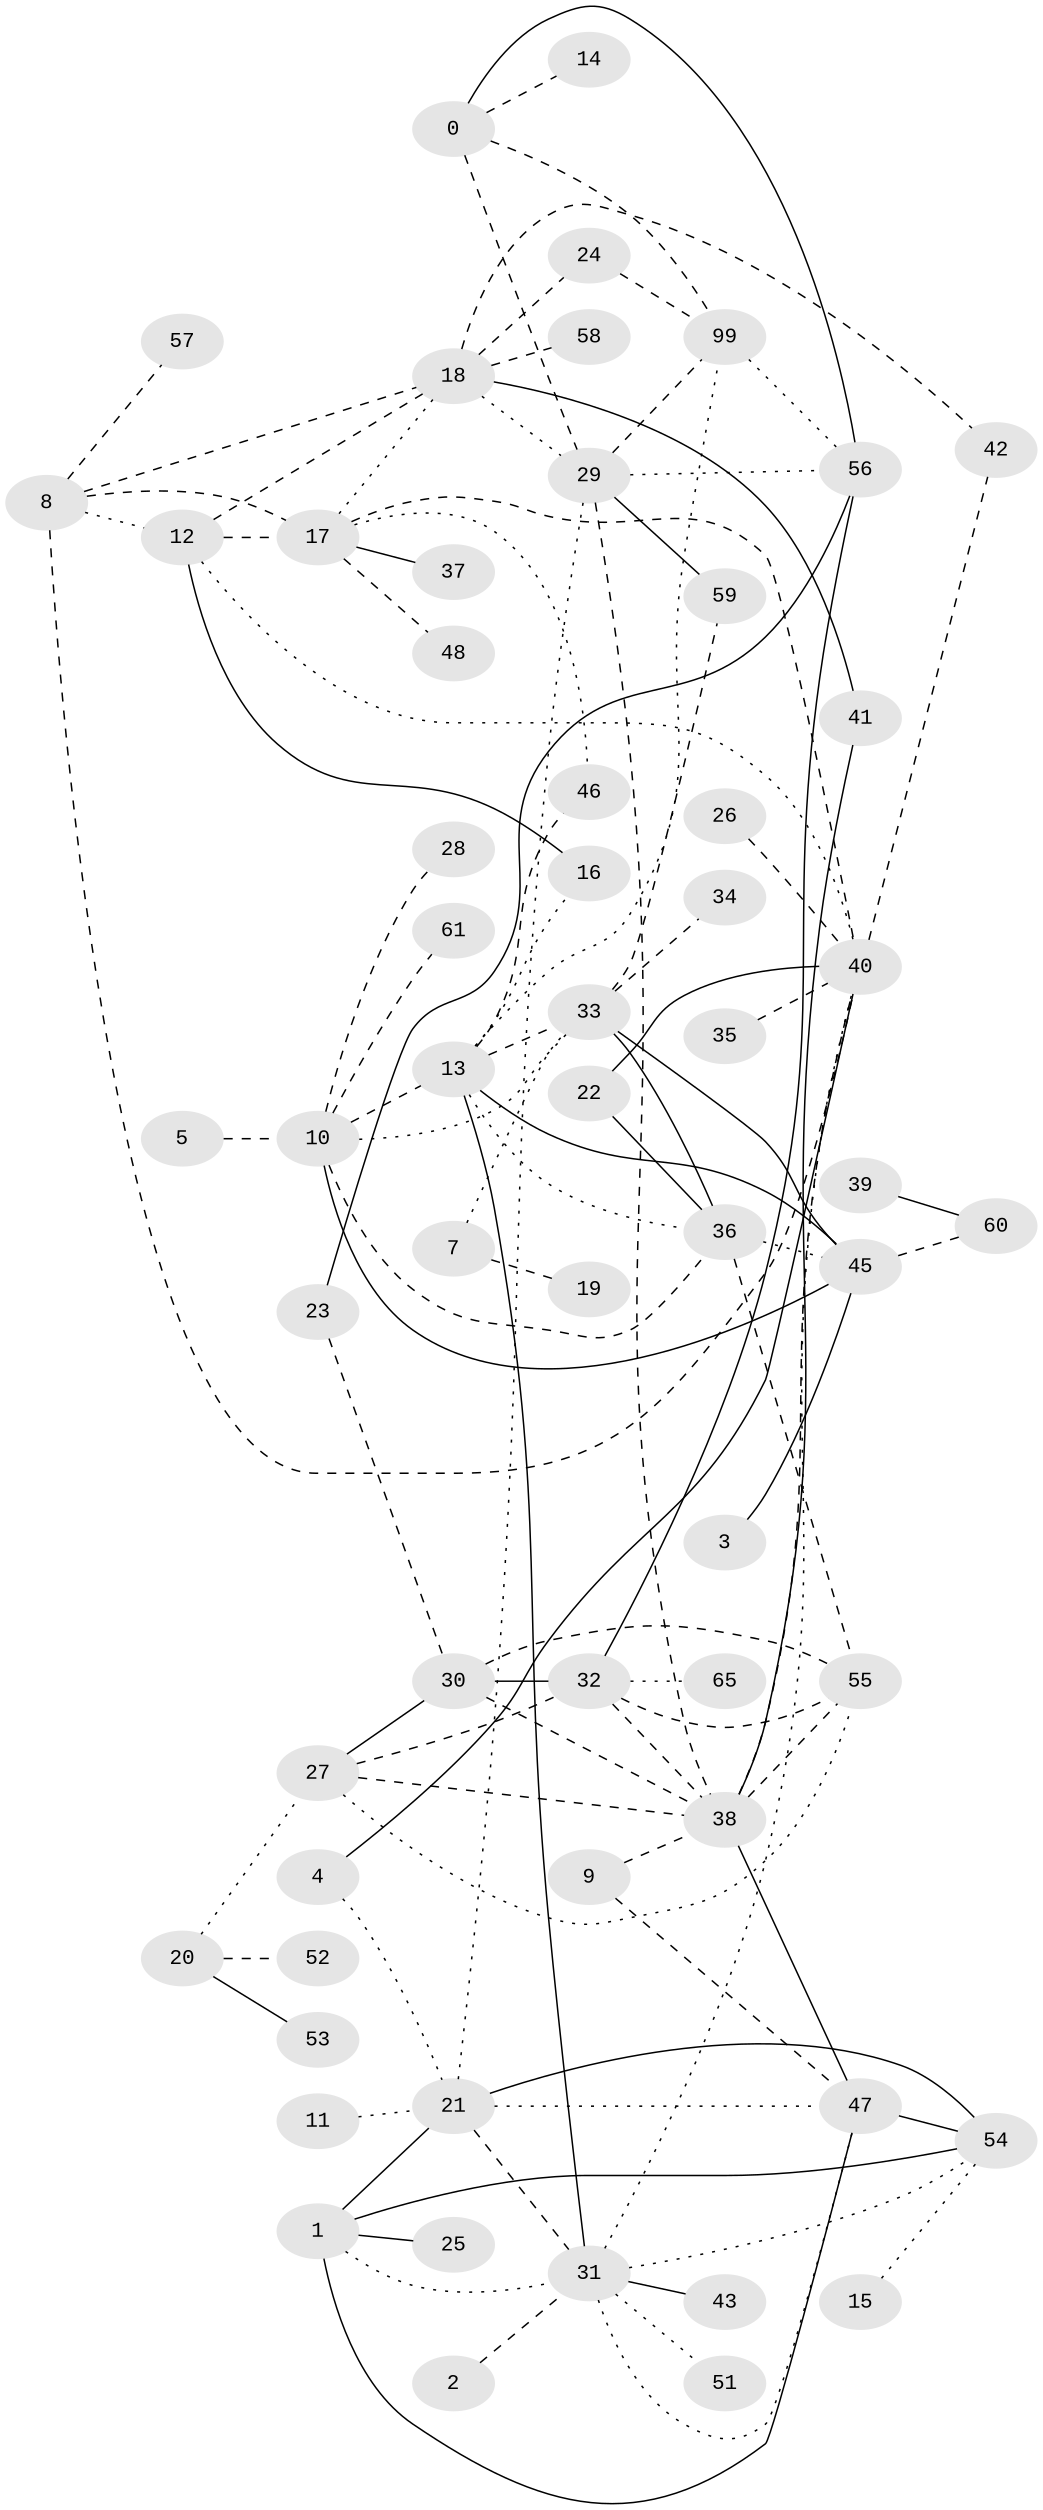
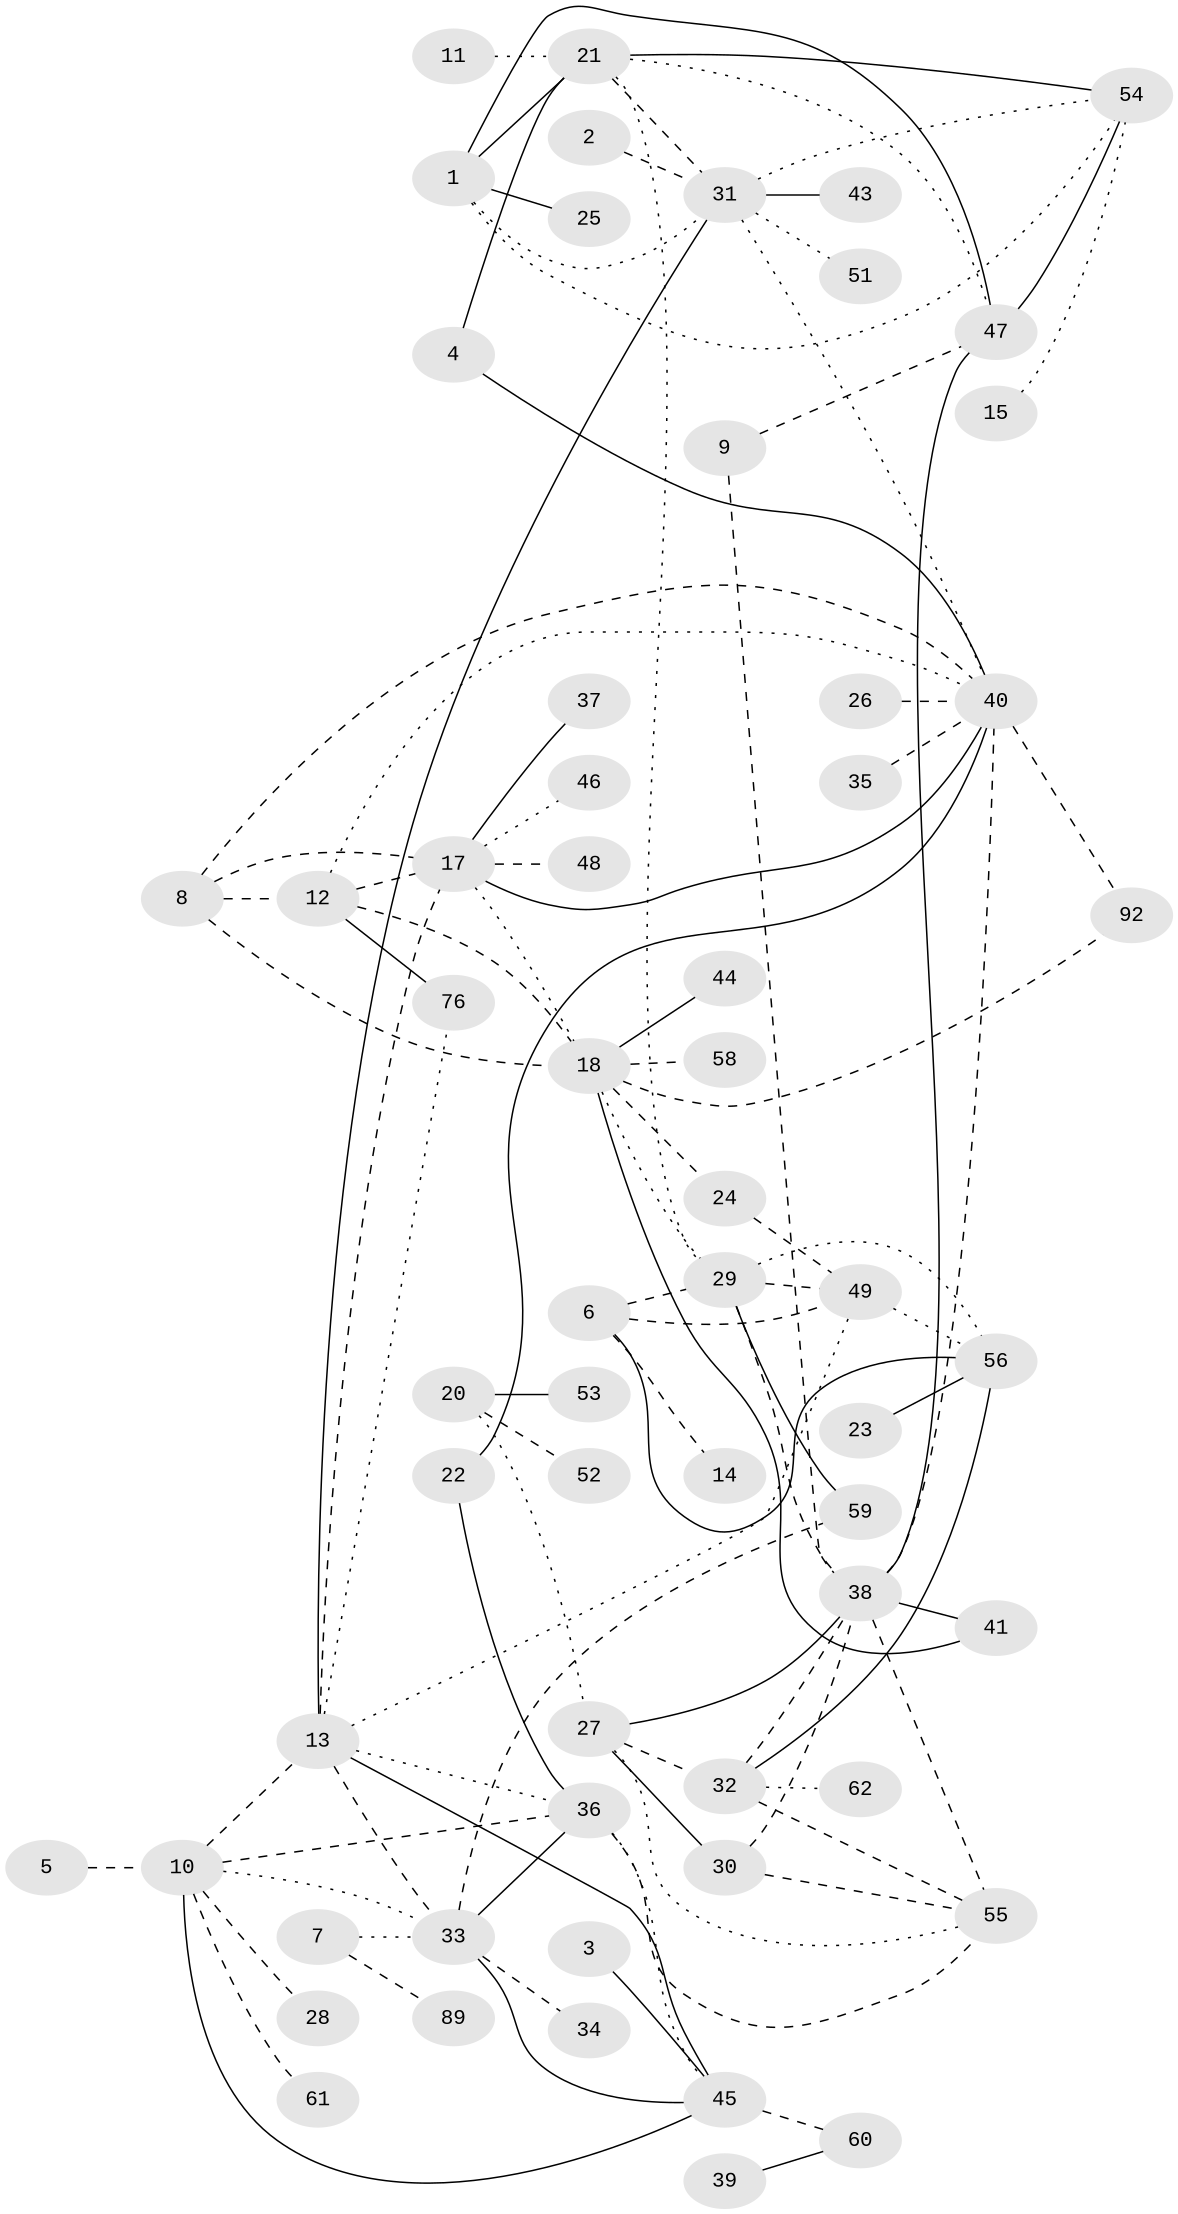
node "0": label "0" -> "6"
node "99": label "99" -> "49"
node "57": removed
node "42": label "42" -> "92"
edge "8" -- "12": style dotted -> dashed
edge "17" -- "40": style dashed -> solid
node "16": label "16" -> "76"
edge "46" -- "13": now "17" -- "13"
node "44": added
node "19": label "19" -> "89"
edge "23" -- "30": removed
edge "30" -- "32": removed
node "65": label "65" -> "62"
edge "27" -- "38": style dashed -> solid
edge "4" -- "21": style dotted -> solid
edge "54" -- "1": style solid -> dotted
edge "47" -- "31": removed
